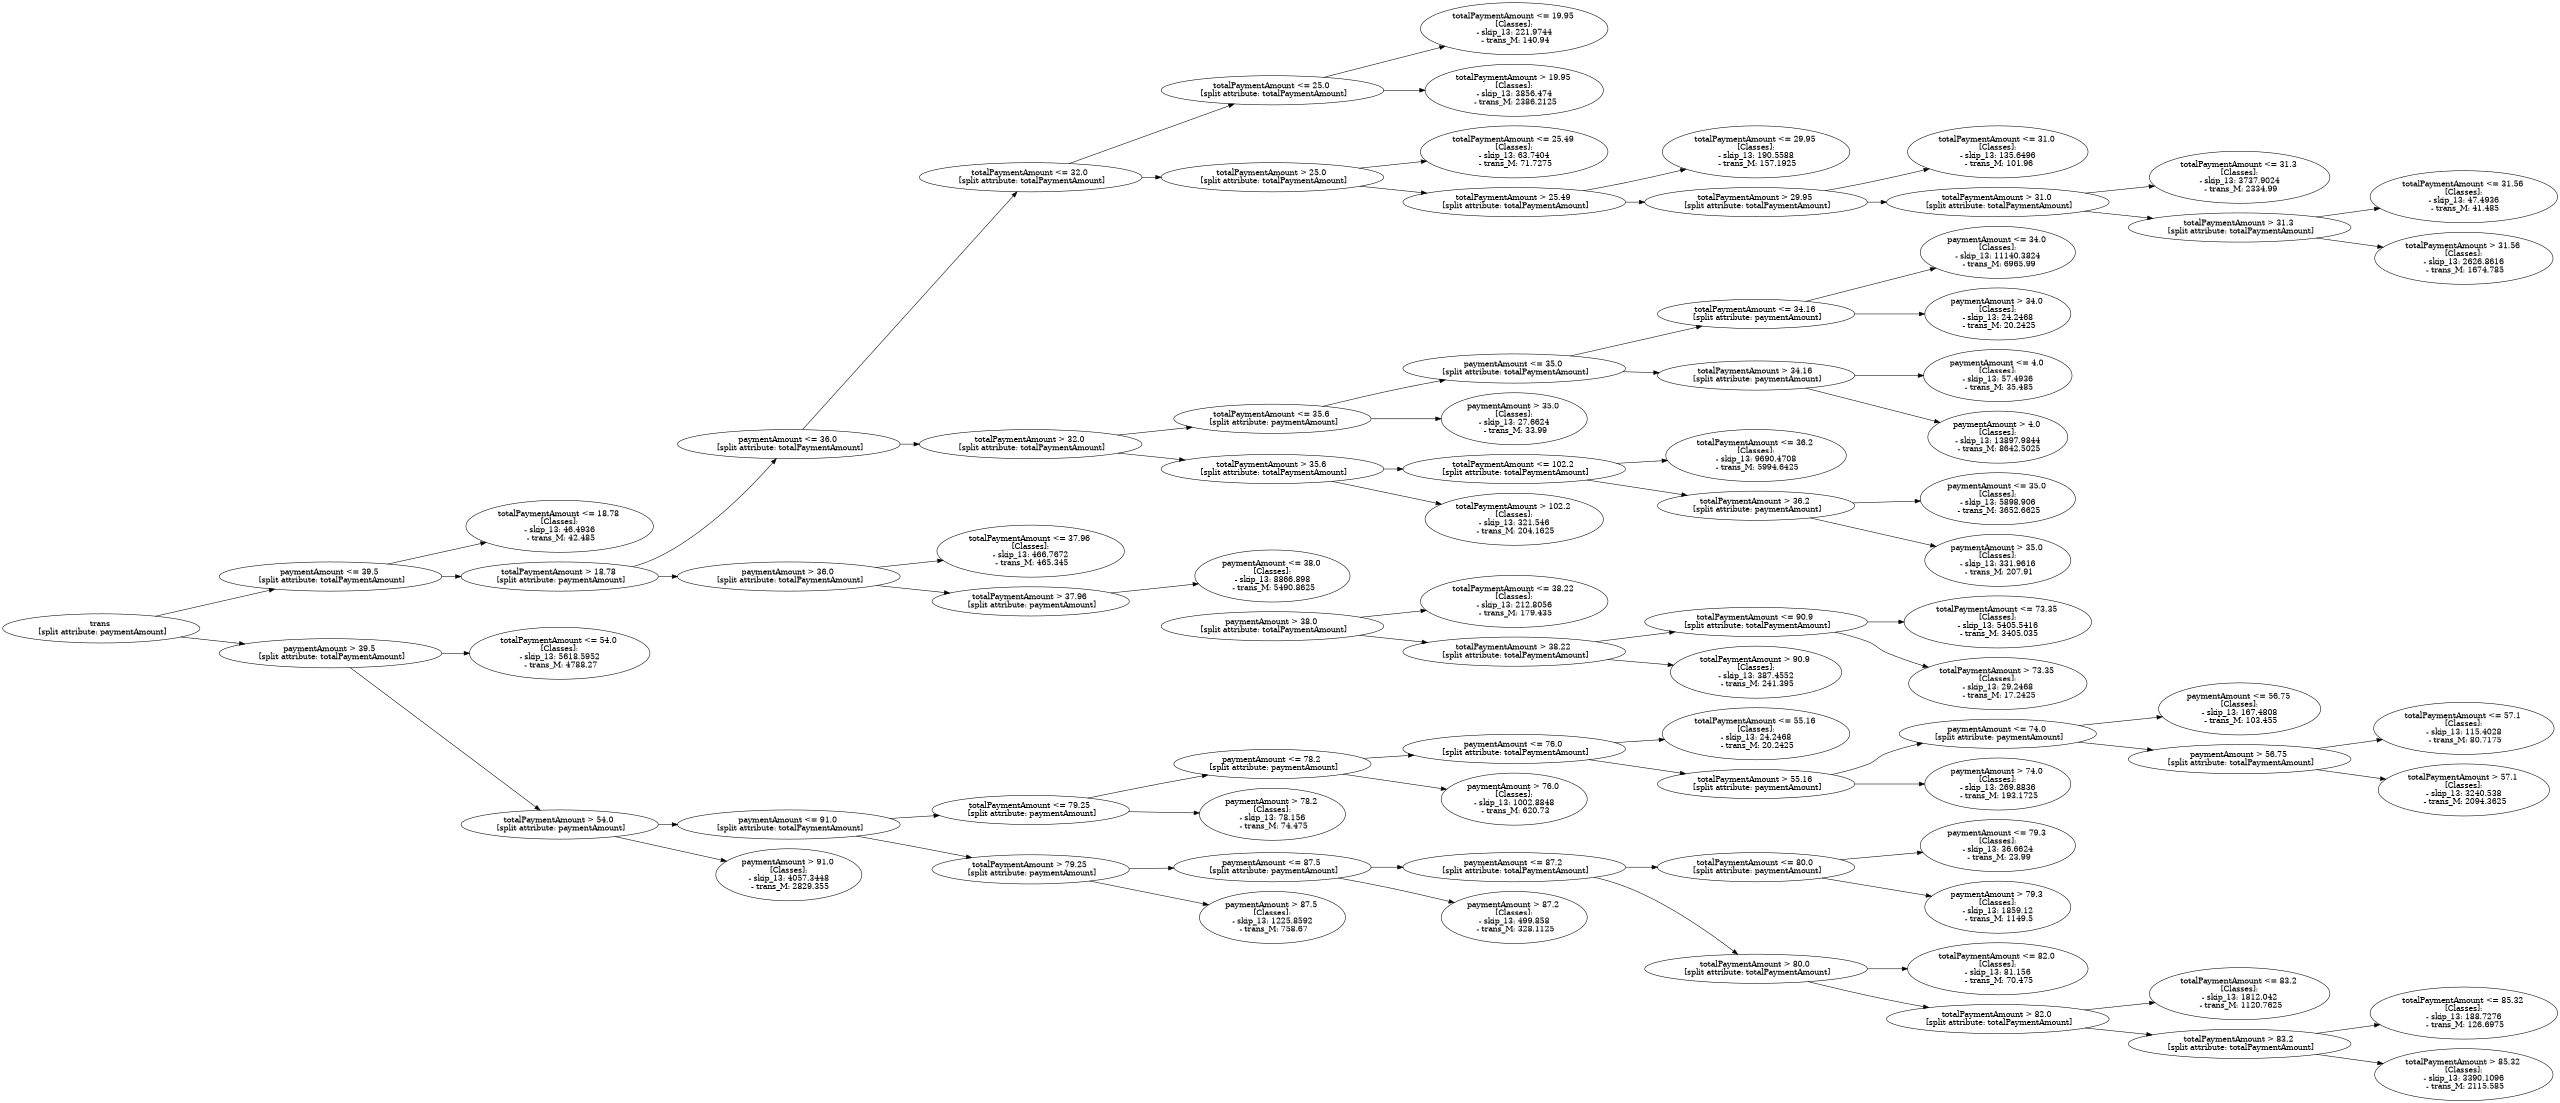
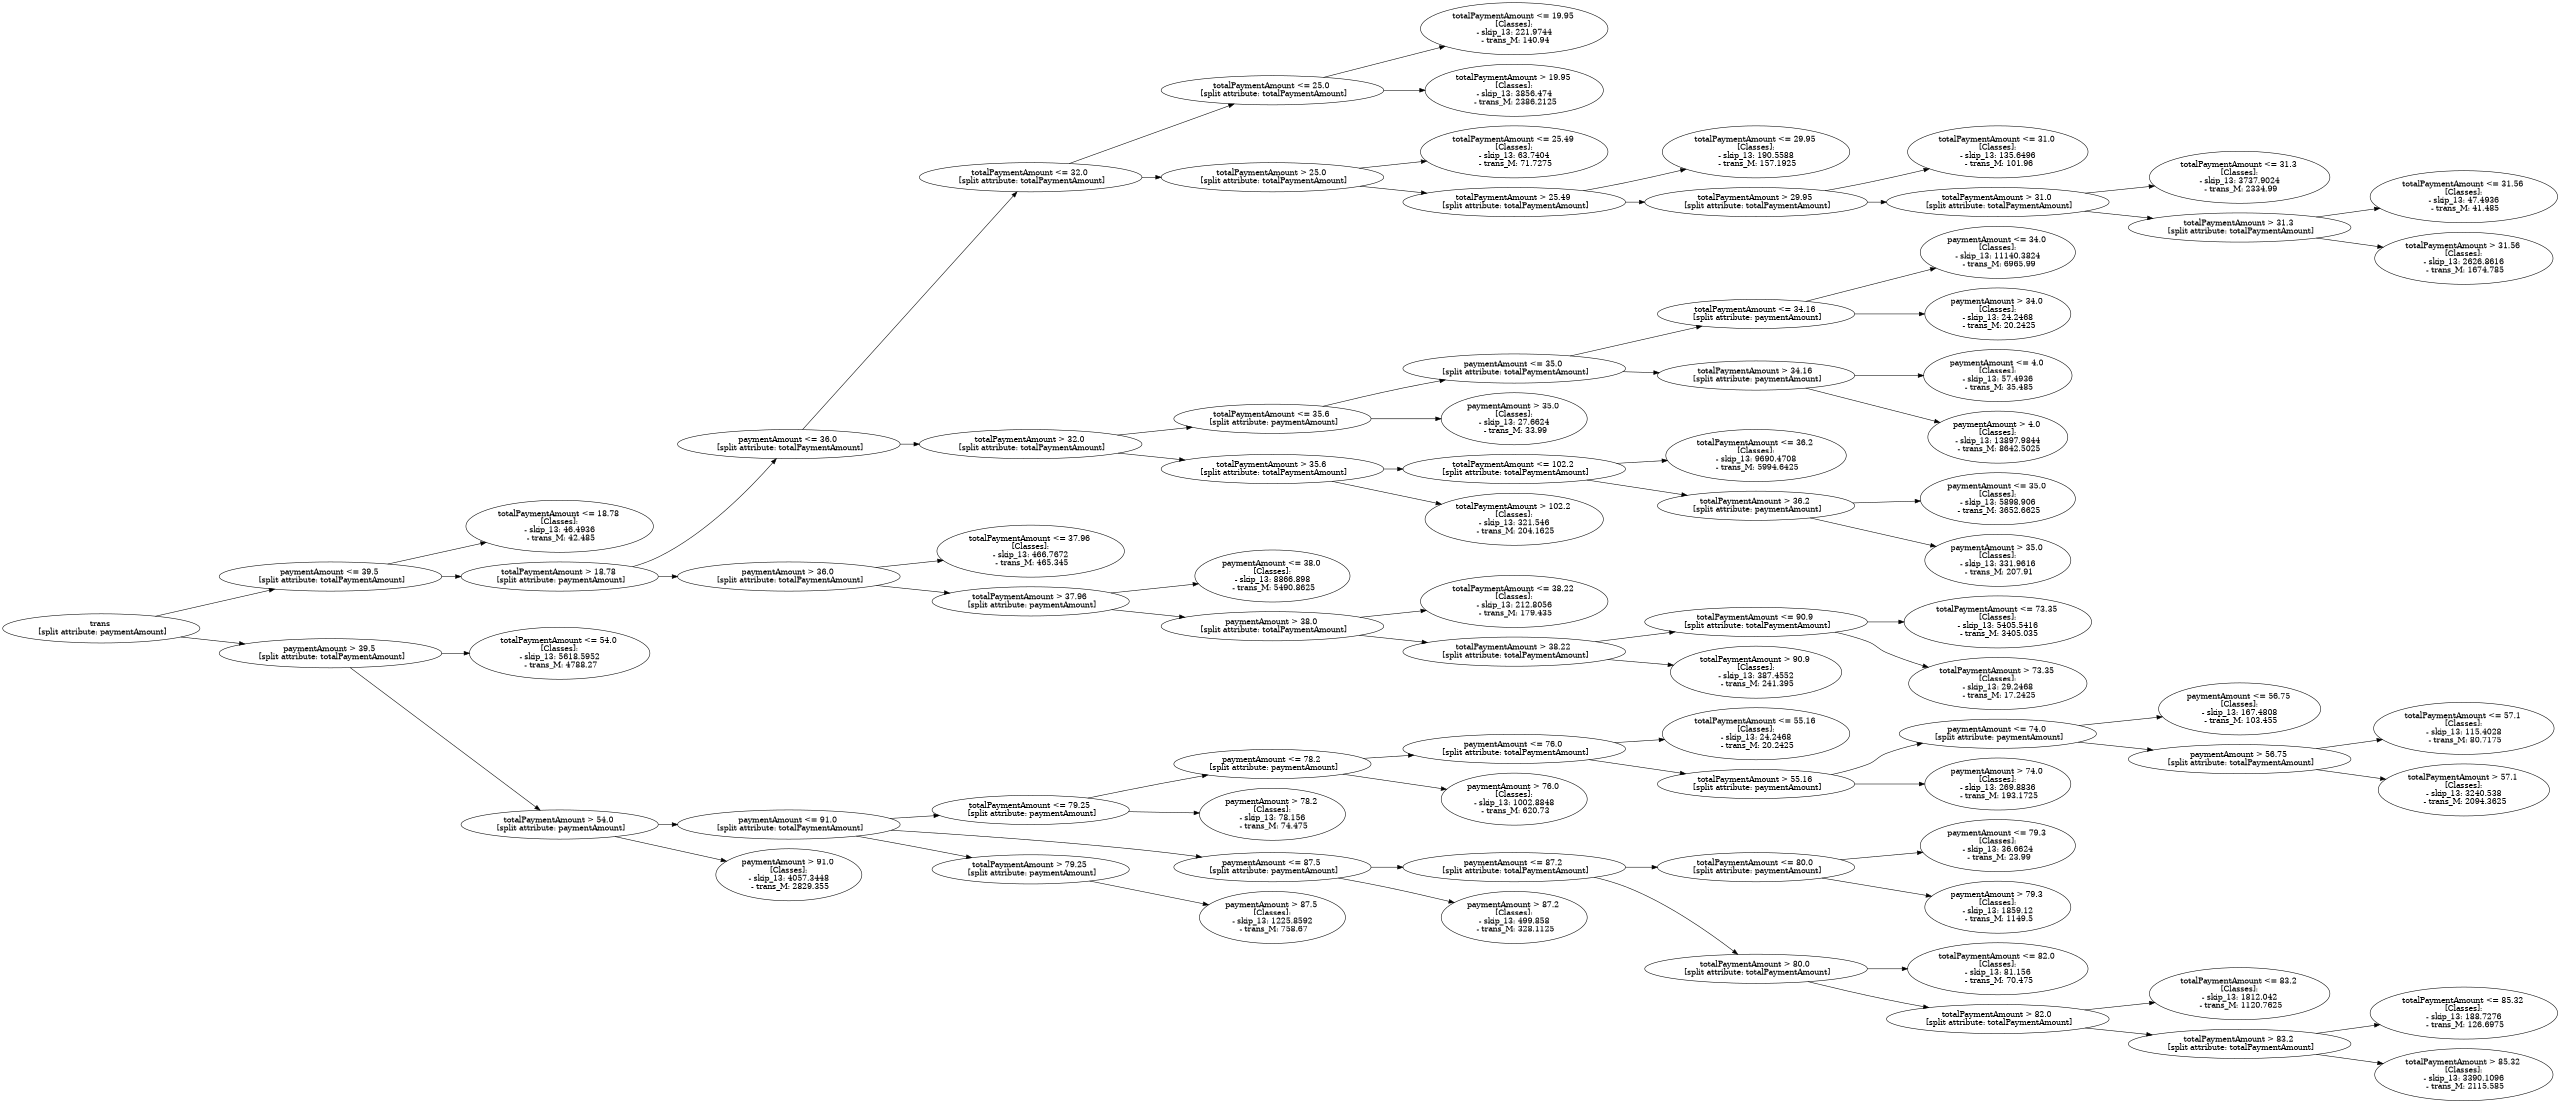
edge "totalPaymentAmount > 37.96 [split attribute: paymentAmount]" -> "paymentAmount > 38.0 [split attribute: totalPaymentAmount]": added
edge "totalPaymentAmount > 79.25 [split attribute: paymentAmount]" -> "paymentAmount <= 87.5 [split attribute: paymentAmount]": now "paymentAmount <= 91.0 [split attribute: totalPaymentAmount]" -> "paymentAmount <= 87.5 [split attribute: paymentAmount]"
